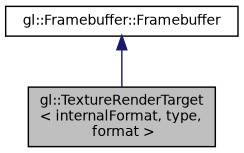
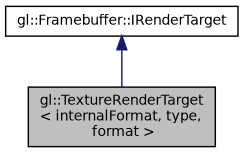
node "gl::Framebuffer::Framebuffer": label "gl::Framebuffer::Framebuffer" -> "gl::Framebuffer::IRenderTarget"
